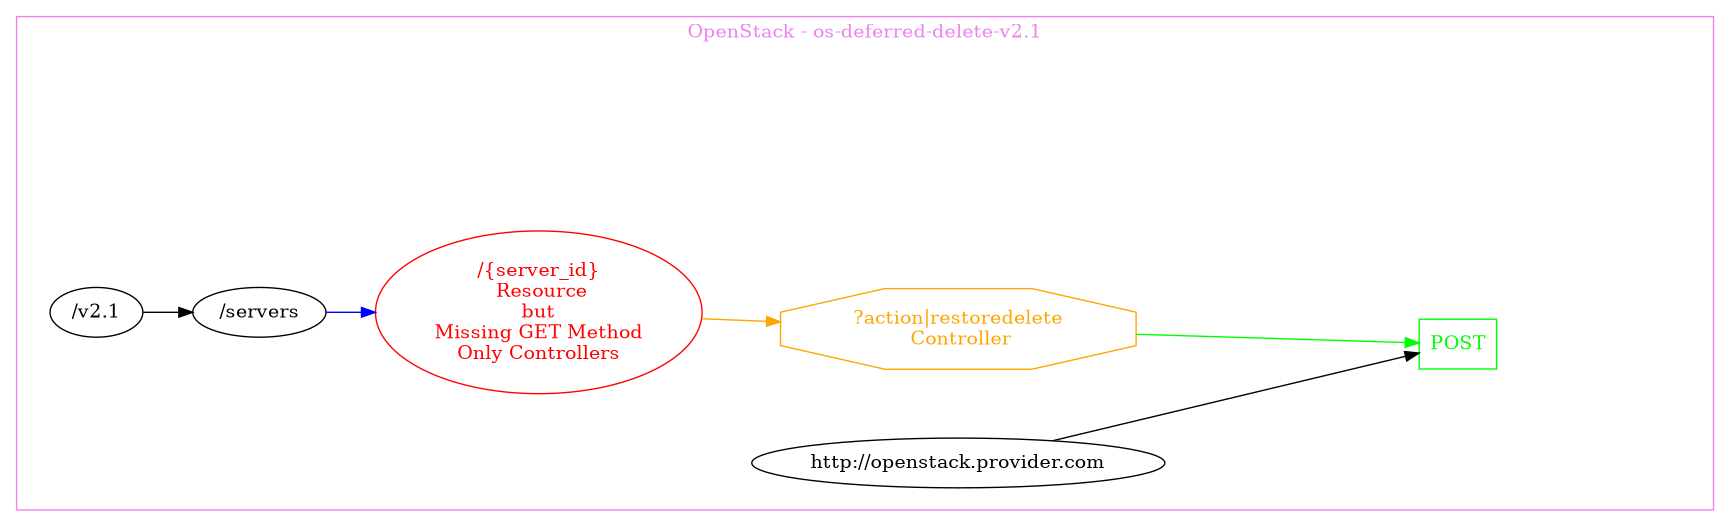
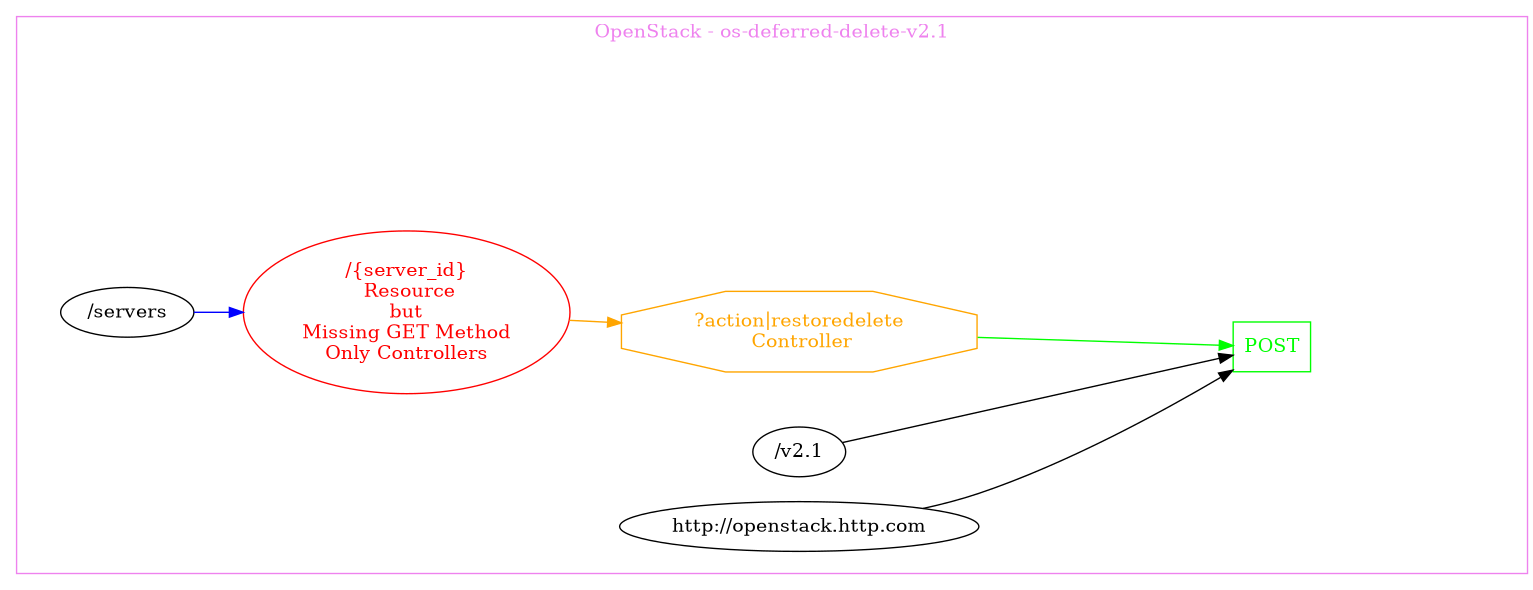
edge "/v2.1" -> "/servers": now "/v2.1" -> "POST"
node "http://openstack.provider.com": label "http://openstack.provider.com" -> "http://openstack.http.com"
